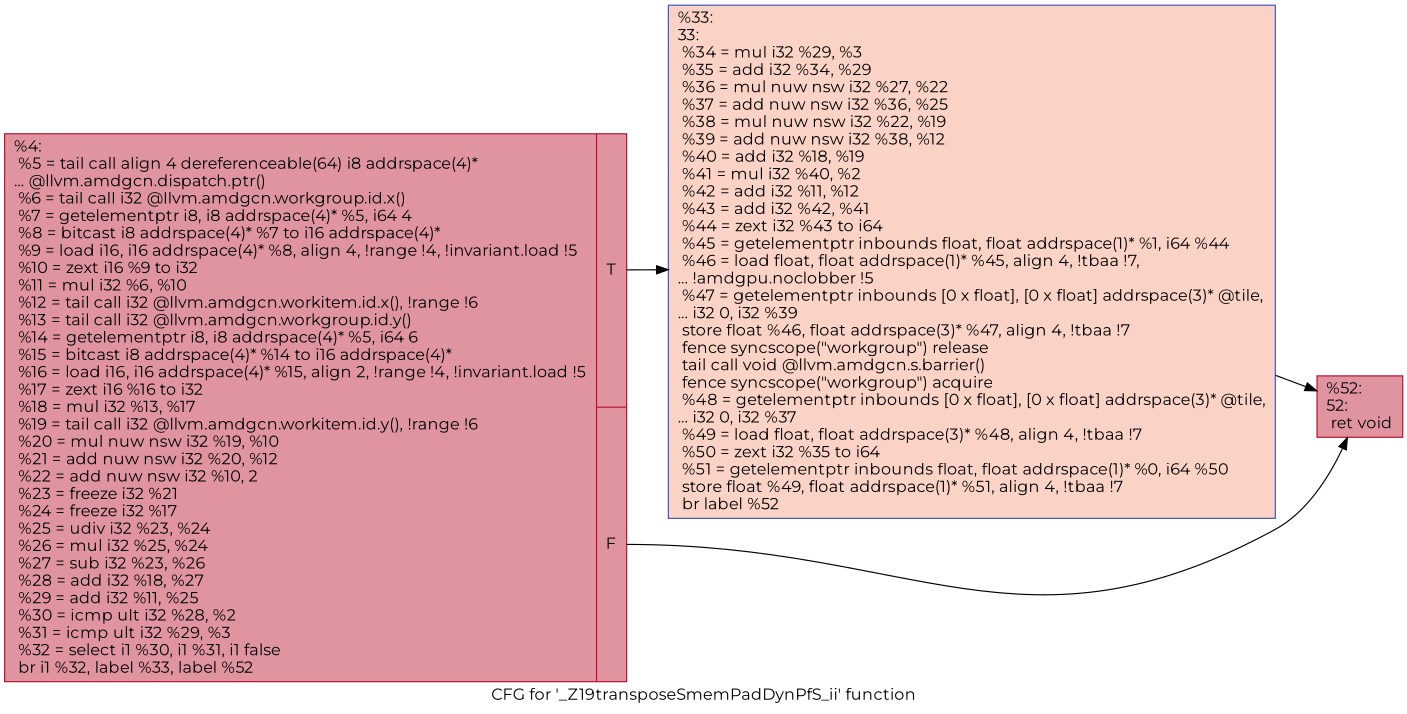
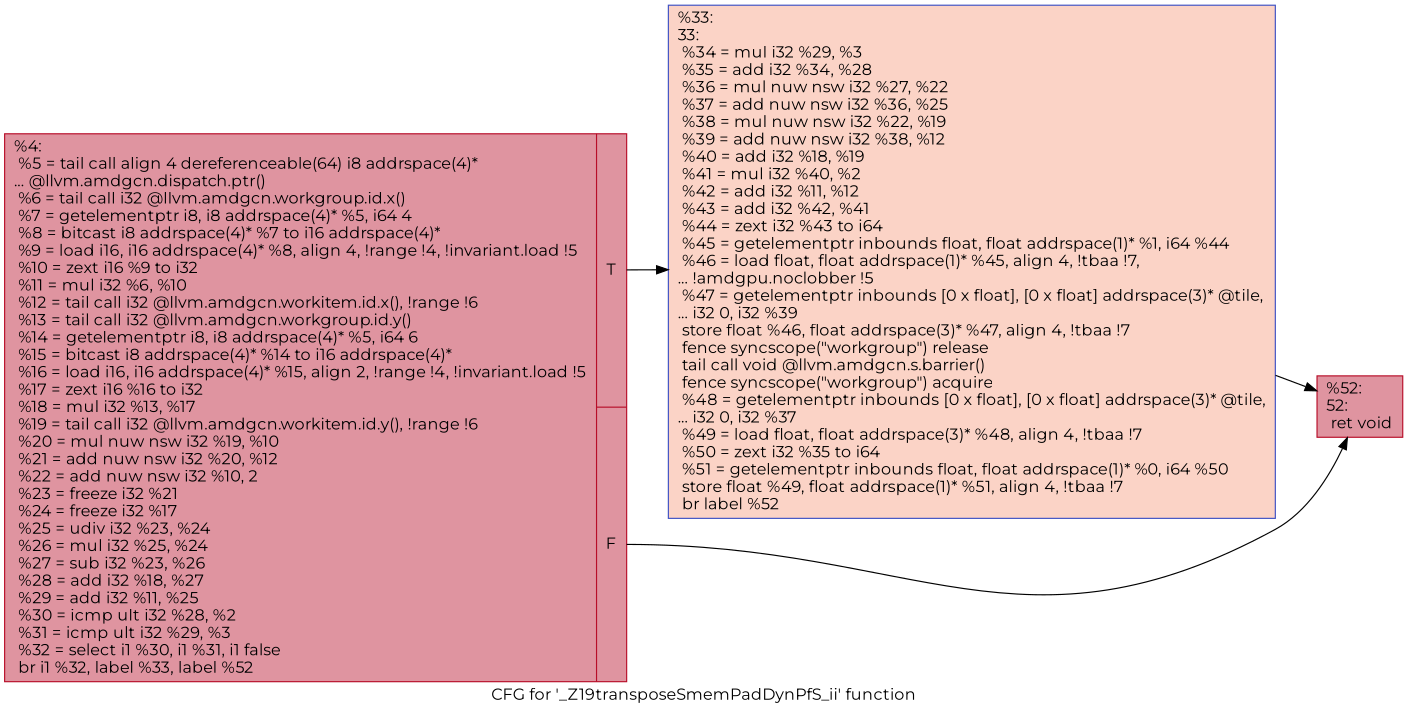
node "%33:": text "%35 = add i32 %34, %29" -> "%35 = add i32 %34, %28"
